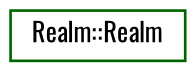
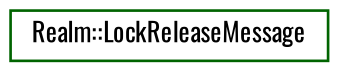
node "Realm::Realm": label "Realm::Realm" -> "Realm::LockReleaseMessage"
